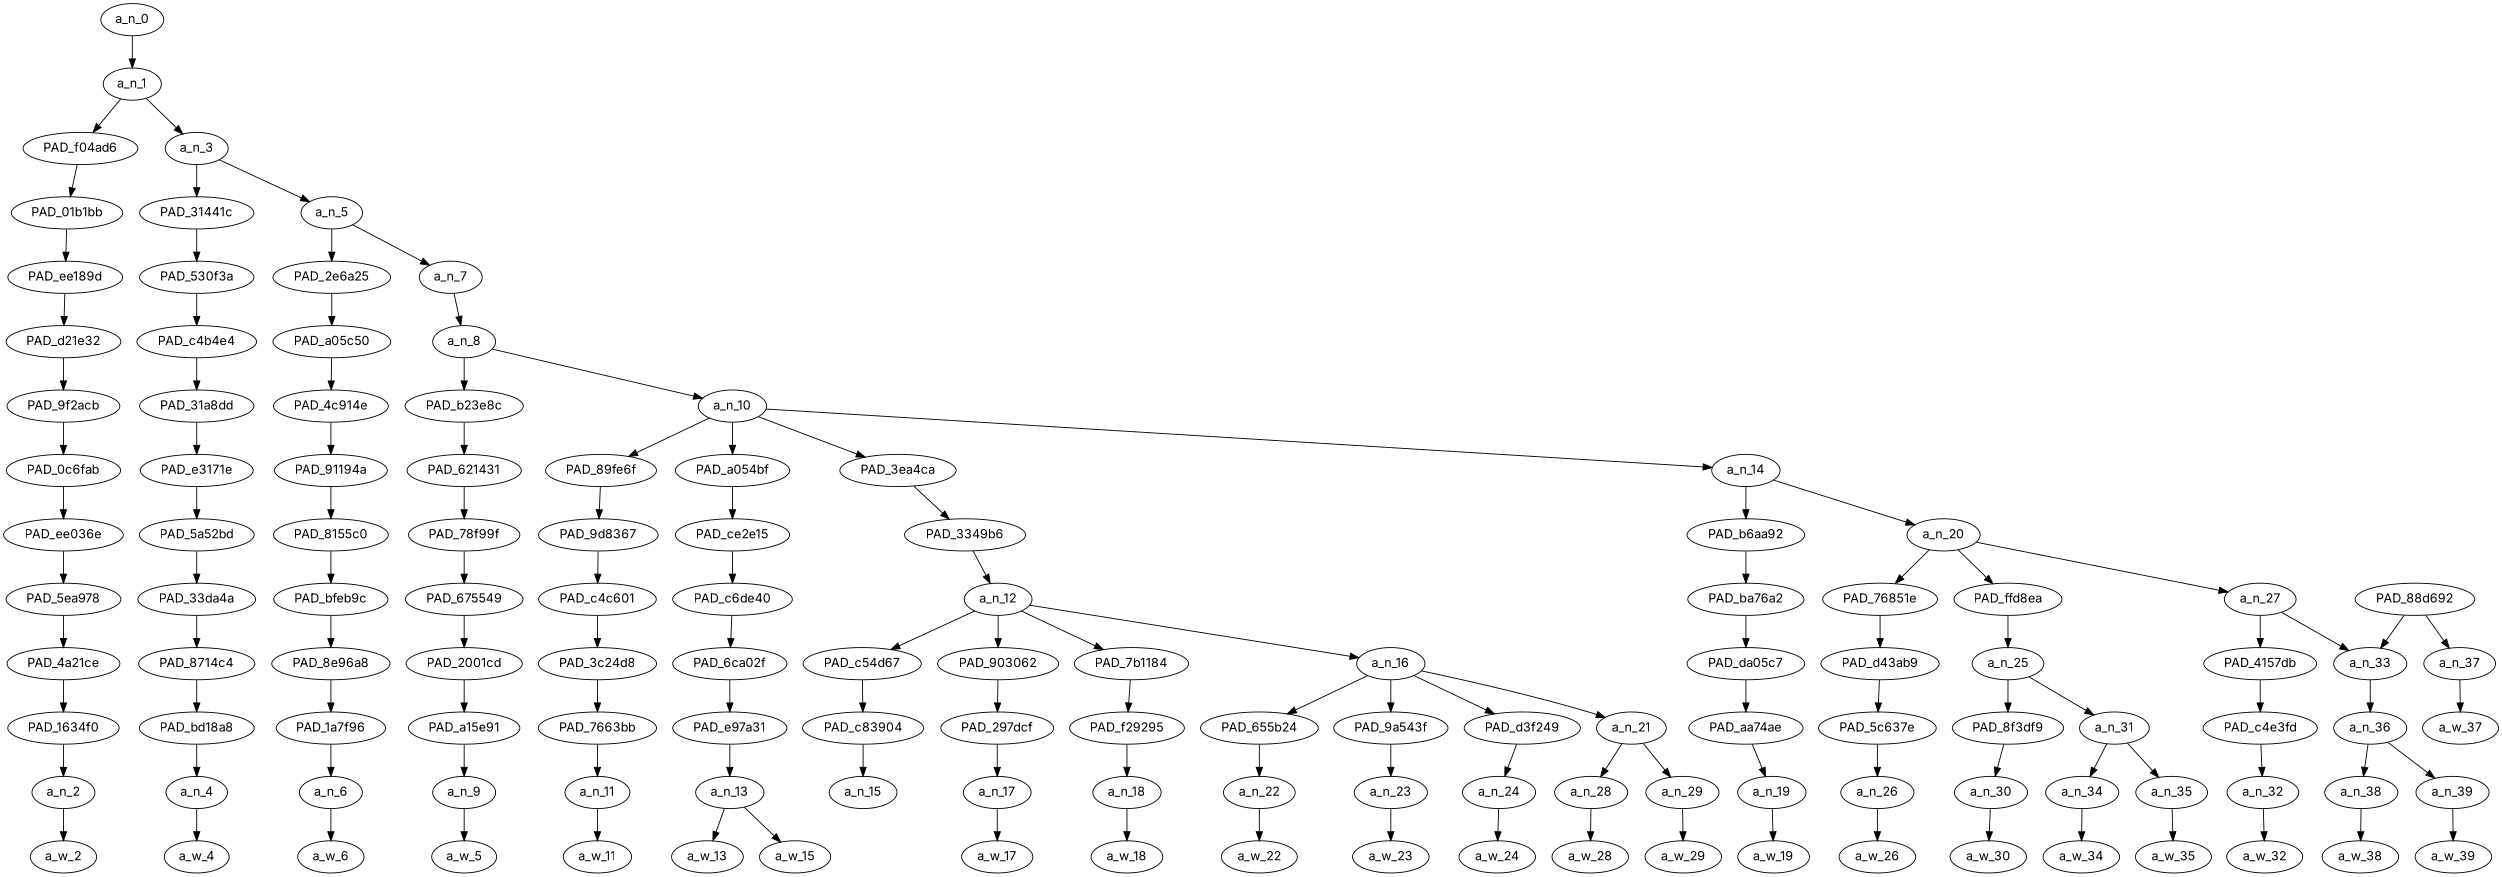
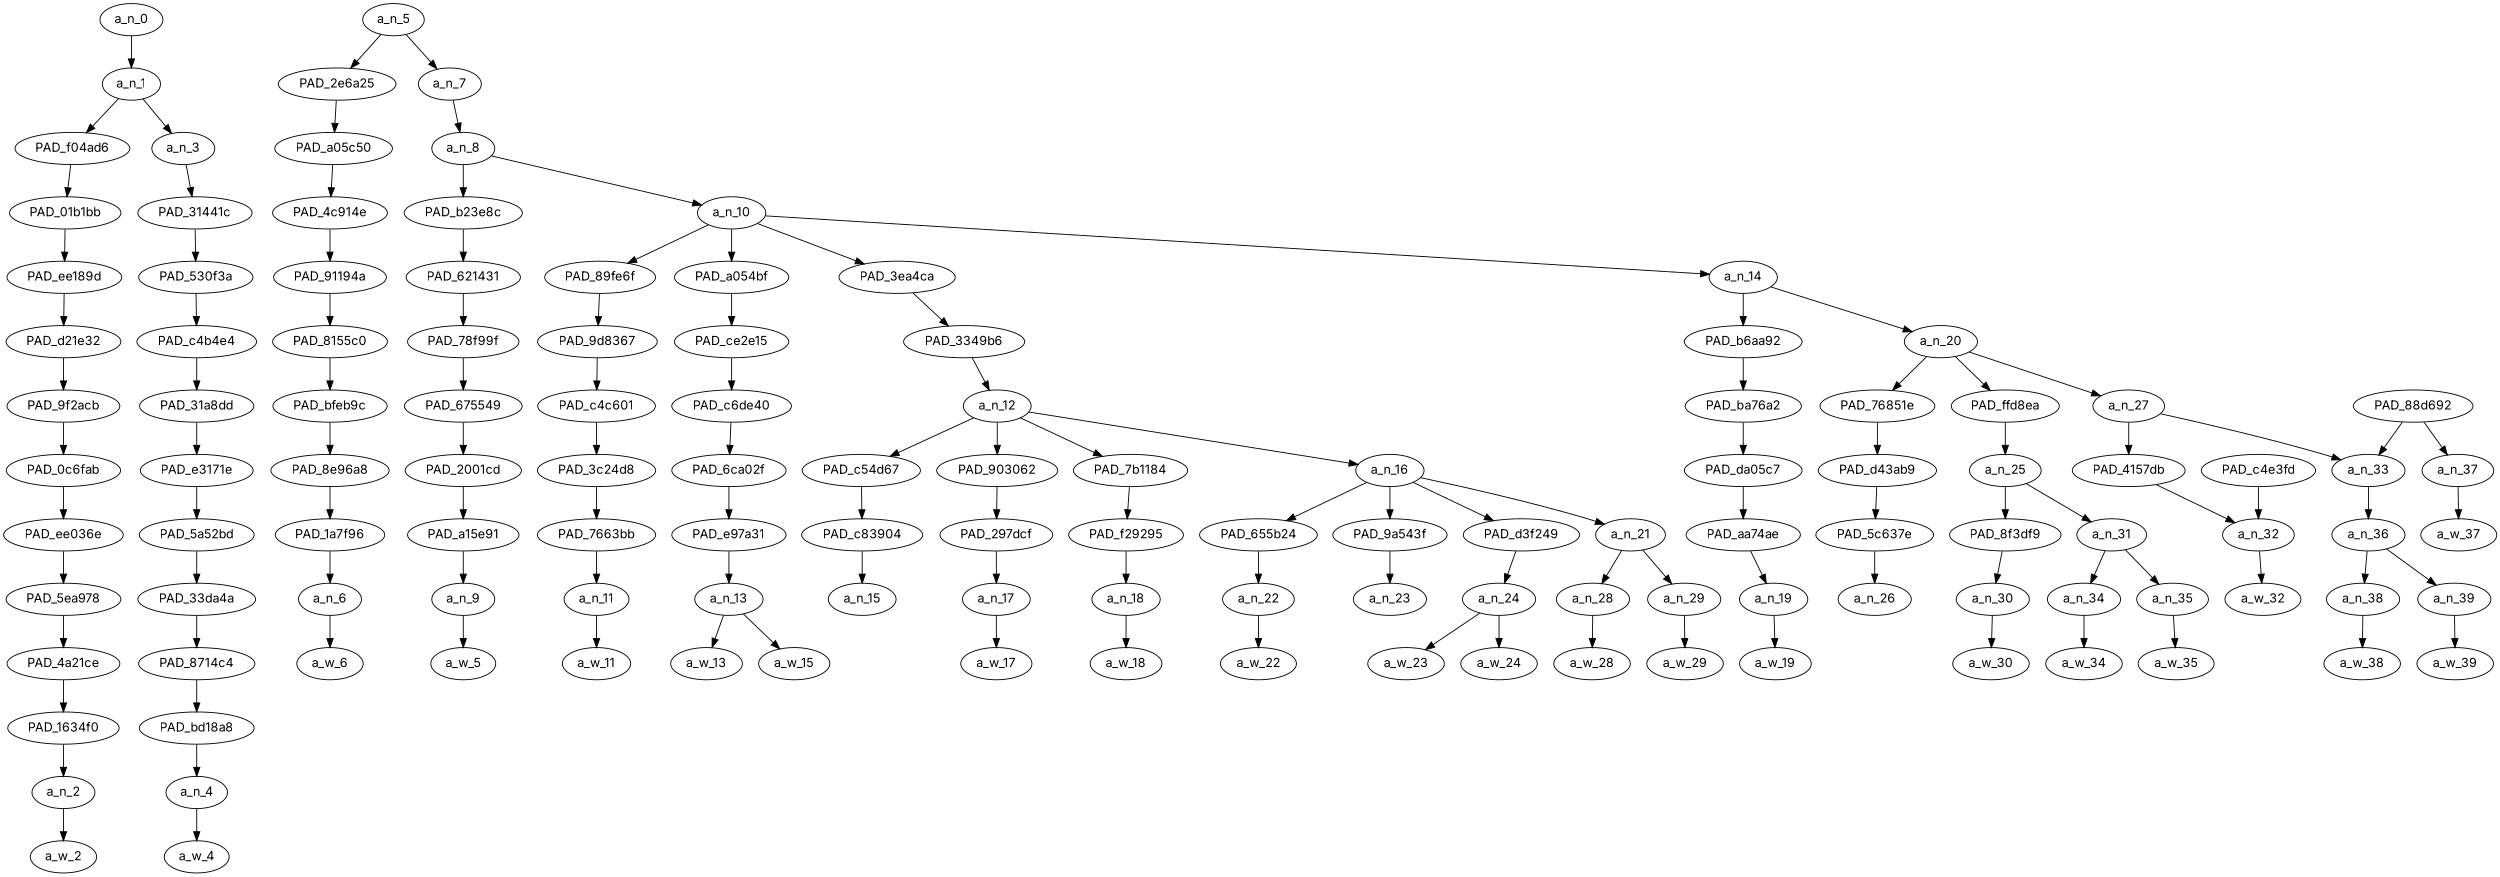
edge "a_n_3" -> "a_n_5": removed
edge "PAD_4157db" -> "PAD_c4e3fd": now "PAD_4157db" -> "a_n_32"
edge "a_n_23" -> "a_w_23": now "a_n_24" -> "a_w_23"
node "a_w_26": removed
